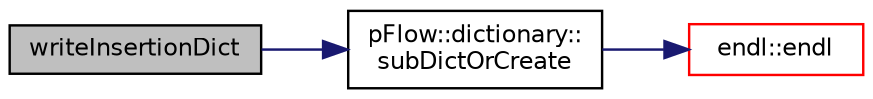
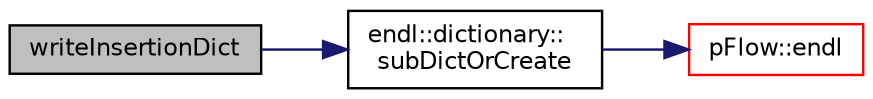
node "pFlow::dictionary:: subDictOrCreate": label "pFlow::dictionary:: subDictOrCreate" -> "endl::dictionary:: subDictOrCreate"
node "endl::endl": label "endl::endl" -> "pFlow::endl"
